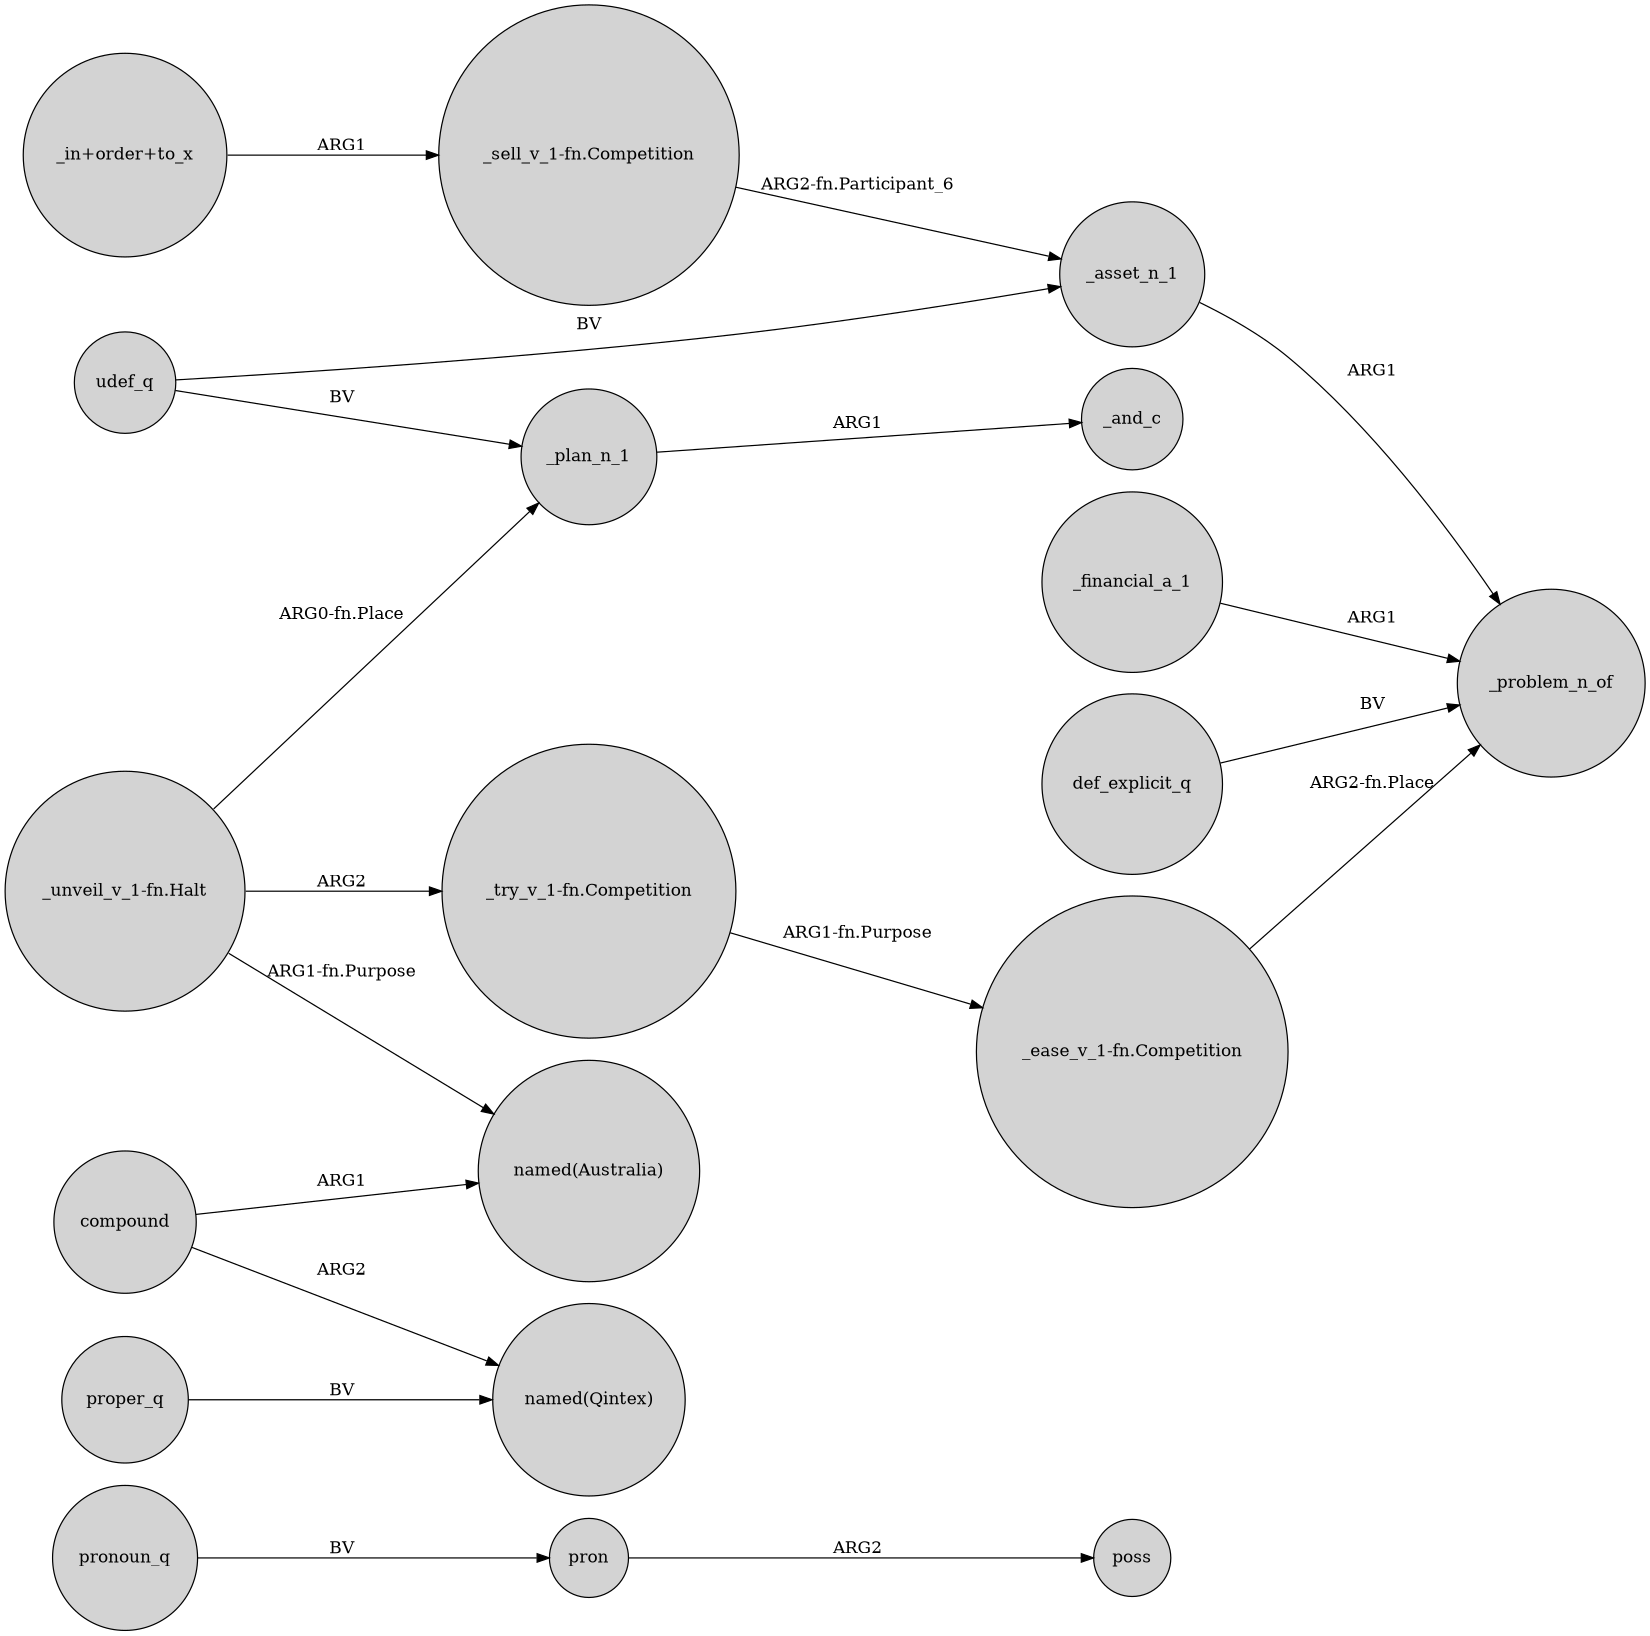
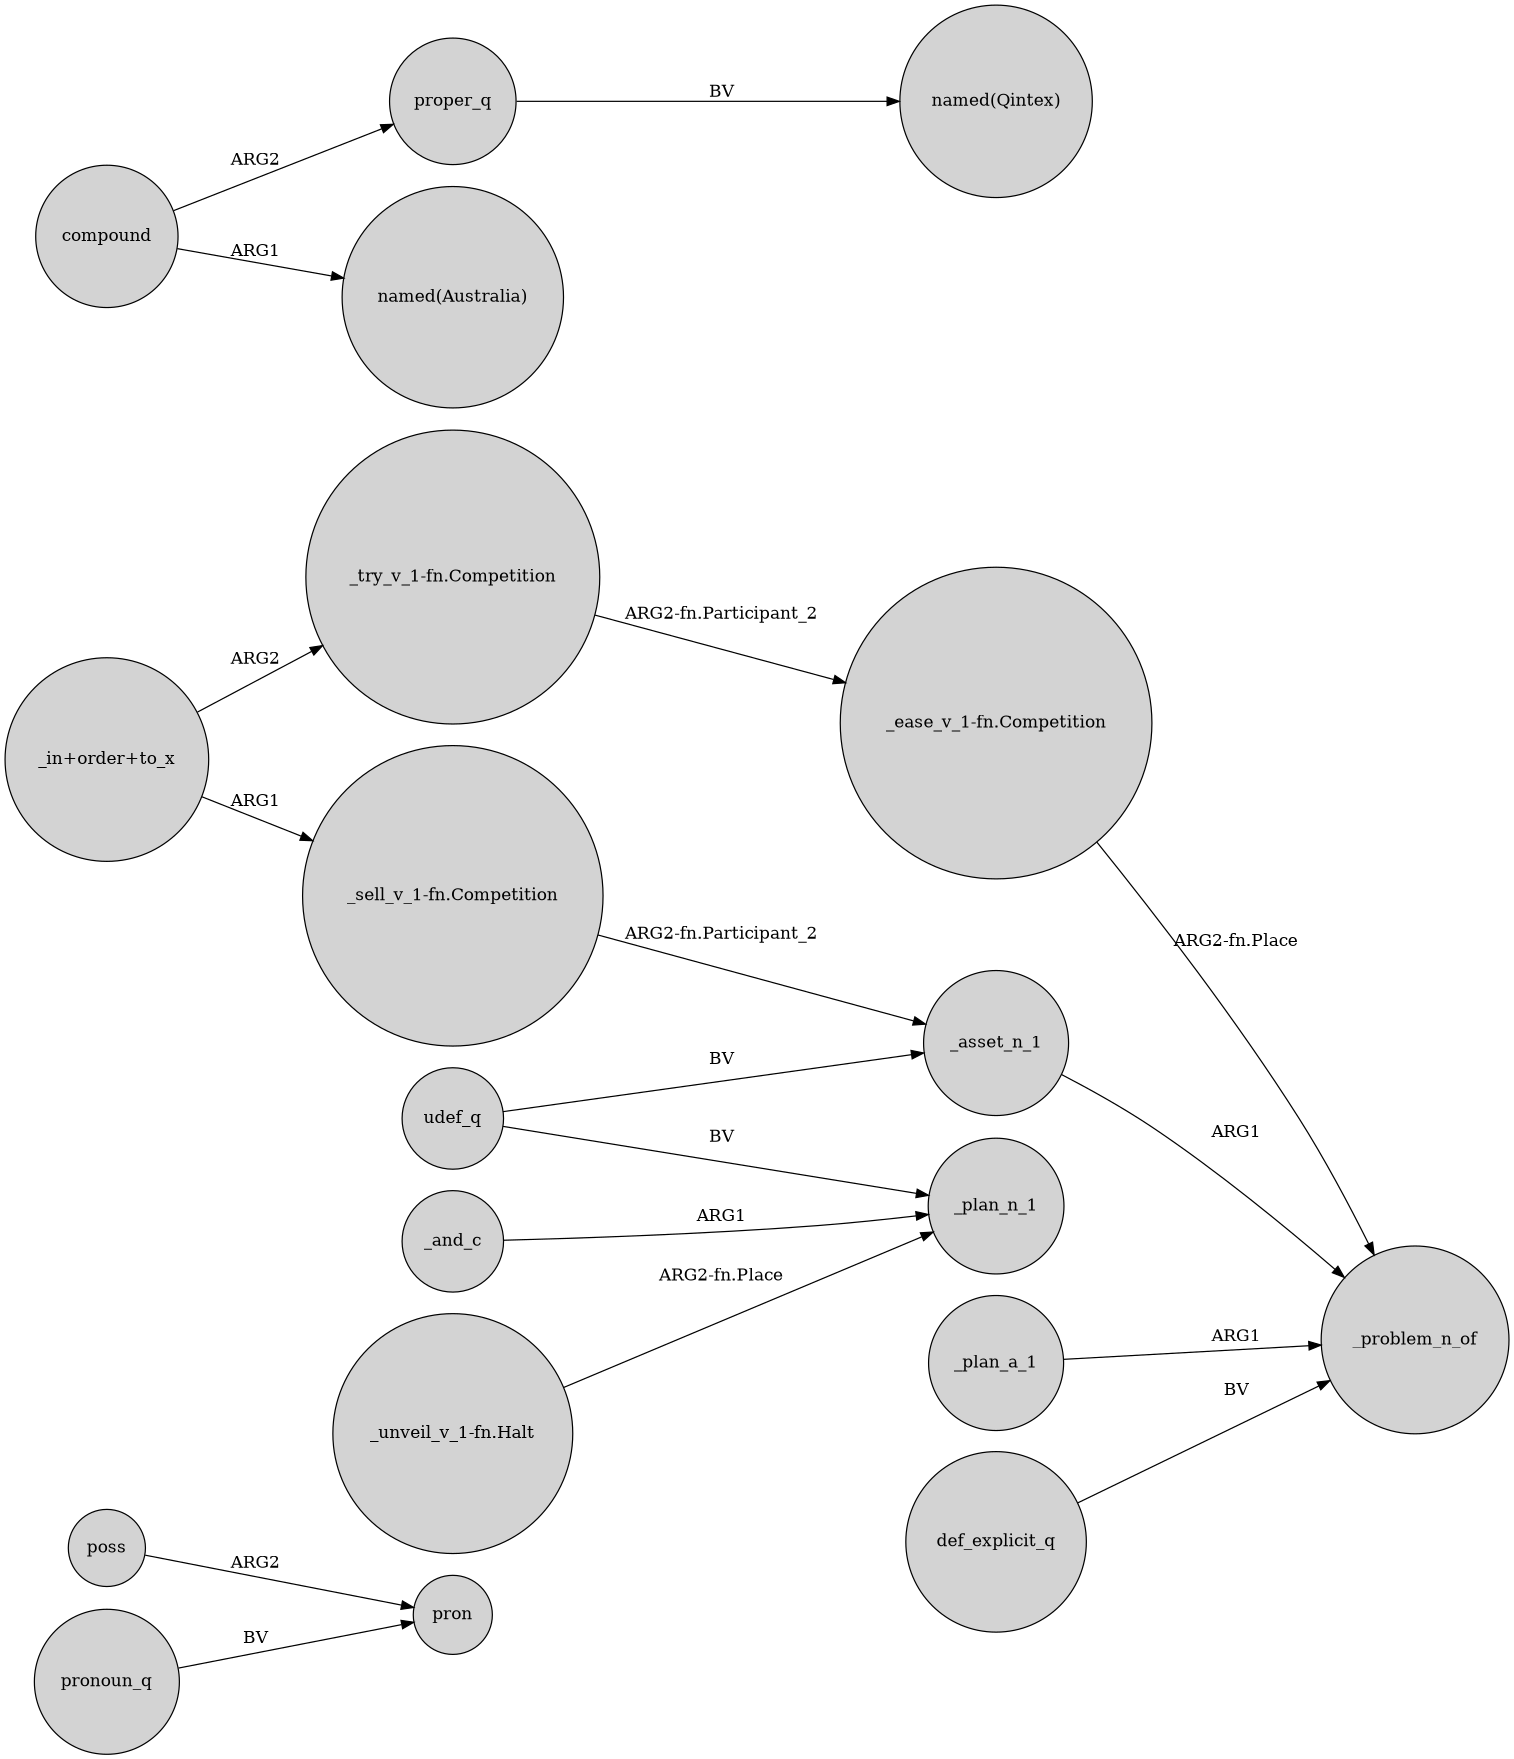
edge "_sell_v_1-fn.Competition" -> "_asset_n_1": label "ARG2-fn.Participant_6" -> "ARG2-fn.Participant_2"
edge "_plan_n_1" -> "_and_c": reversed
node "_financial_a_1": label "_financial_a_1" -> "_plan_a_1"
edge "_unveil_v_1-fn.Halt" -> "_plan_n_1": label "ARG0-fn.Place" -> "ARG2-fn.Place"
edge "_unveil_v_1-fn.Halt" -> "_try_v_1-fn.Competition": now "_in+order+to_x" -> "_try_v_1-fn.Competition"
edge "_try_v_1-fn.Competition" -> "_ease_v_1-fn.Competition": label "ARG1-fn.Purpose" -> "ARG2-fn.Participant_2"
edge "_unveil_v_1-fn.Halt" -> "named(Australia)": removed, label "ARG1-fn.Purpose"
edge "compound" -> "named(Qintex)": now "compound" -> "proper_q"
edge "pron" -> "poss": reversed
